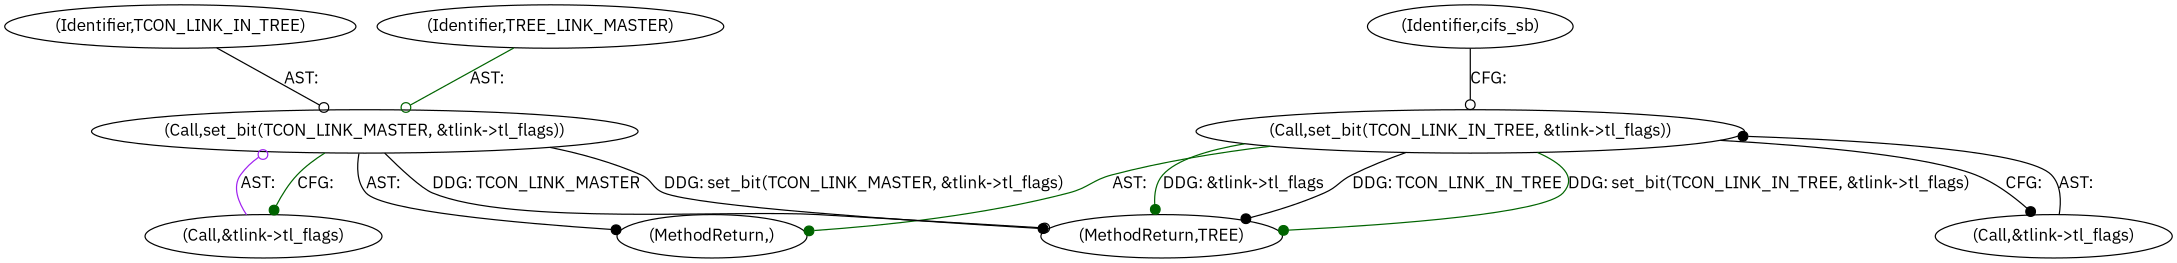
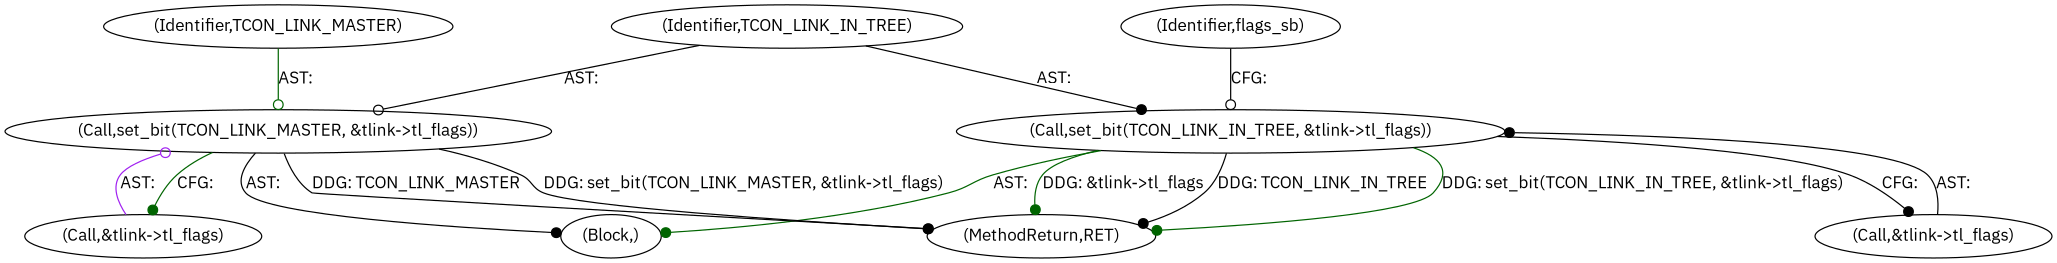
node "(Identifier,TREE_LINK_MASTER)": label "(Identifier,TREE_LINK_MASTER)" -> "(Identifier,TCON_LINK_MASTER)"
node "(Identifier,cifs_sb)": label "(Identifier,cifs_sb)" -> "(Identifier,flags_sb)"
edge "(Identifier,TCON_LINK_IN_TREE)" -> "(Call,set_bit(TCON_LINK_IN_TREE, &tlink->tl_flags))": added, label "AST:"
node "(MethodReturn,)": label "(MethodReturn,)" -> "(Block,)"
node "(MethodReturn,TREE)": label "(MethodReturn,TREE)" -> "(MethodReturn,RET)"
